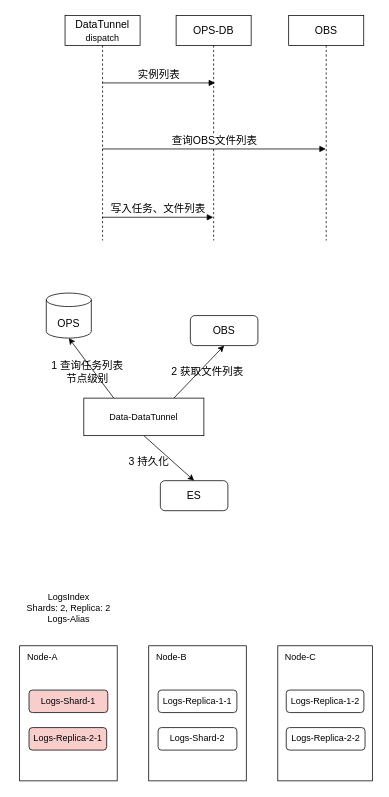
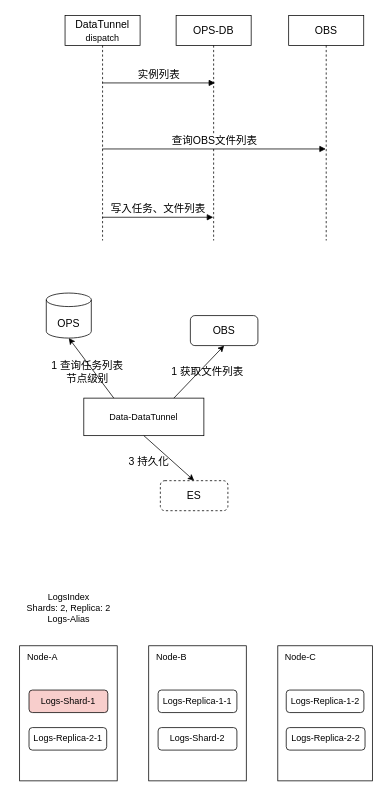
node "2 获取文件列表": label "2 获取文件列表" -> "1 获取文件列表"
node "ES": style solid -> dashed
node "Logs-Replica-2-1": fillcolor #f8cecc -> #ffffff
